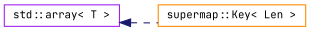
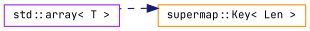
edge "supermap::Key< Len >" -> "std::array< T >": reversed
